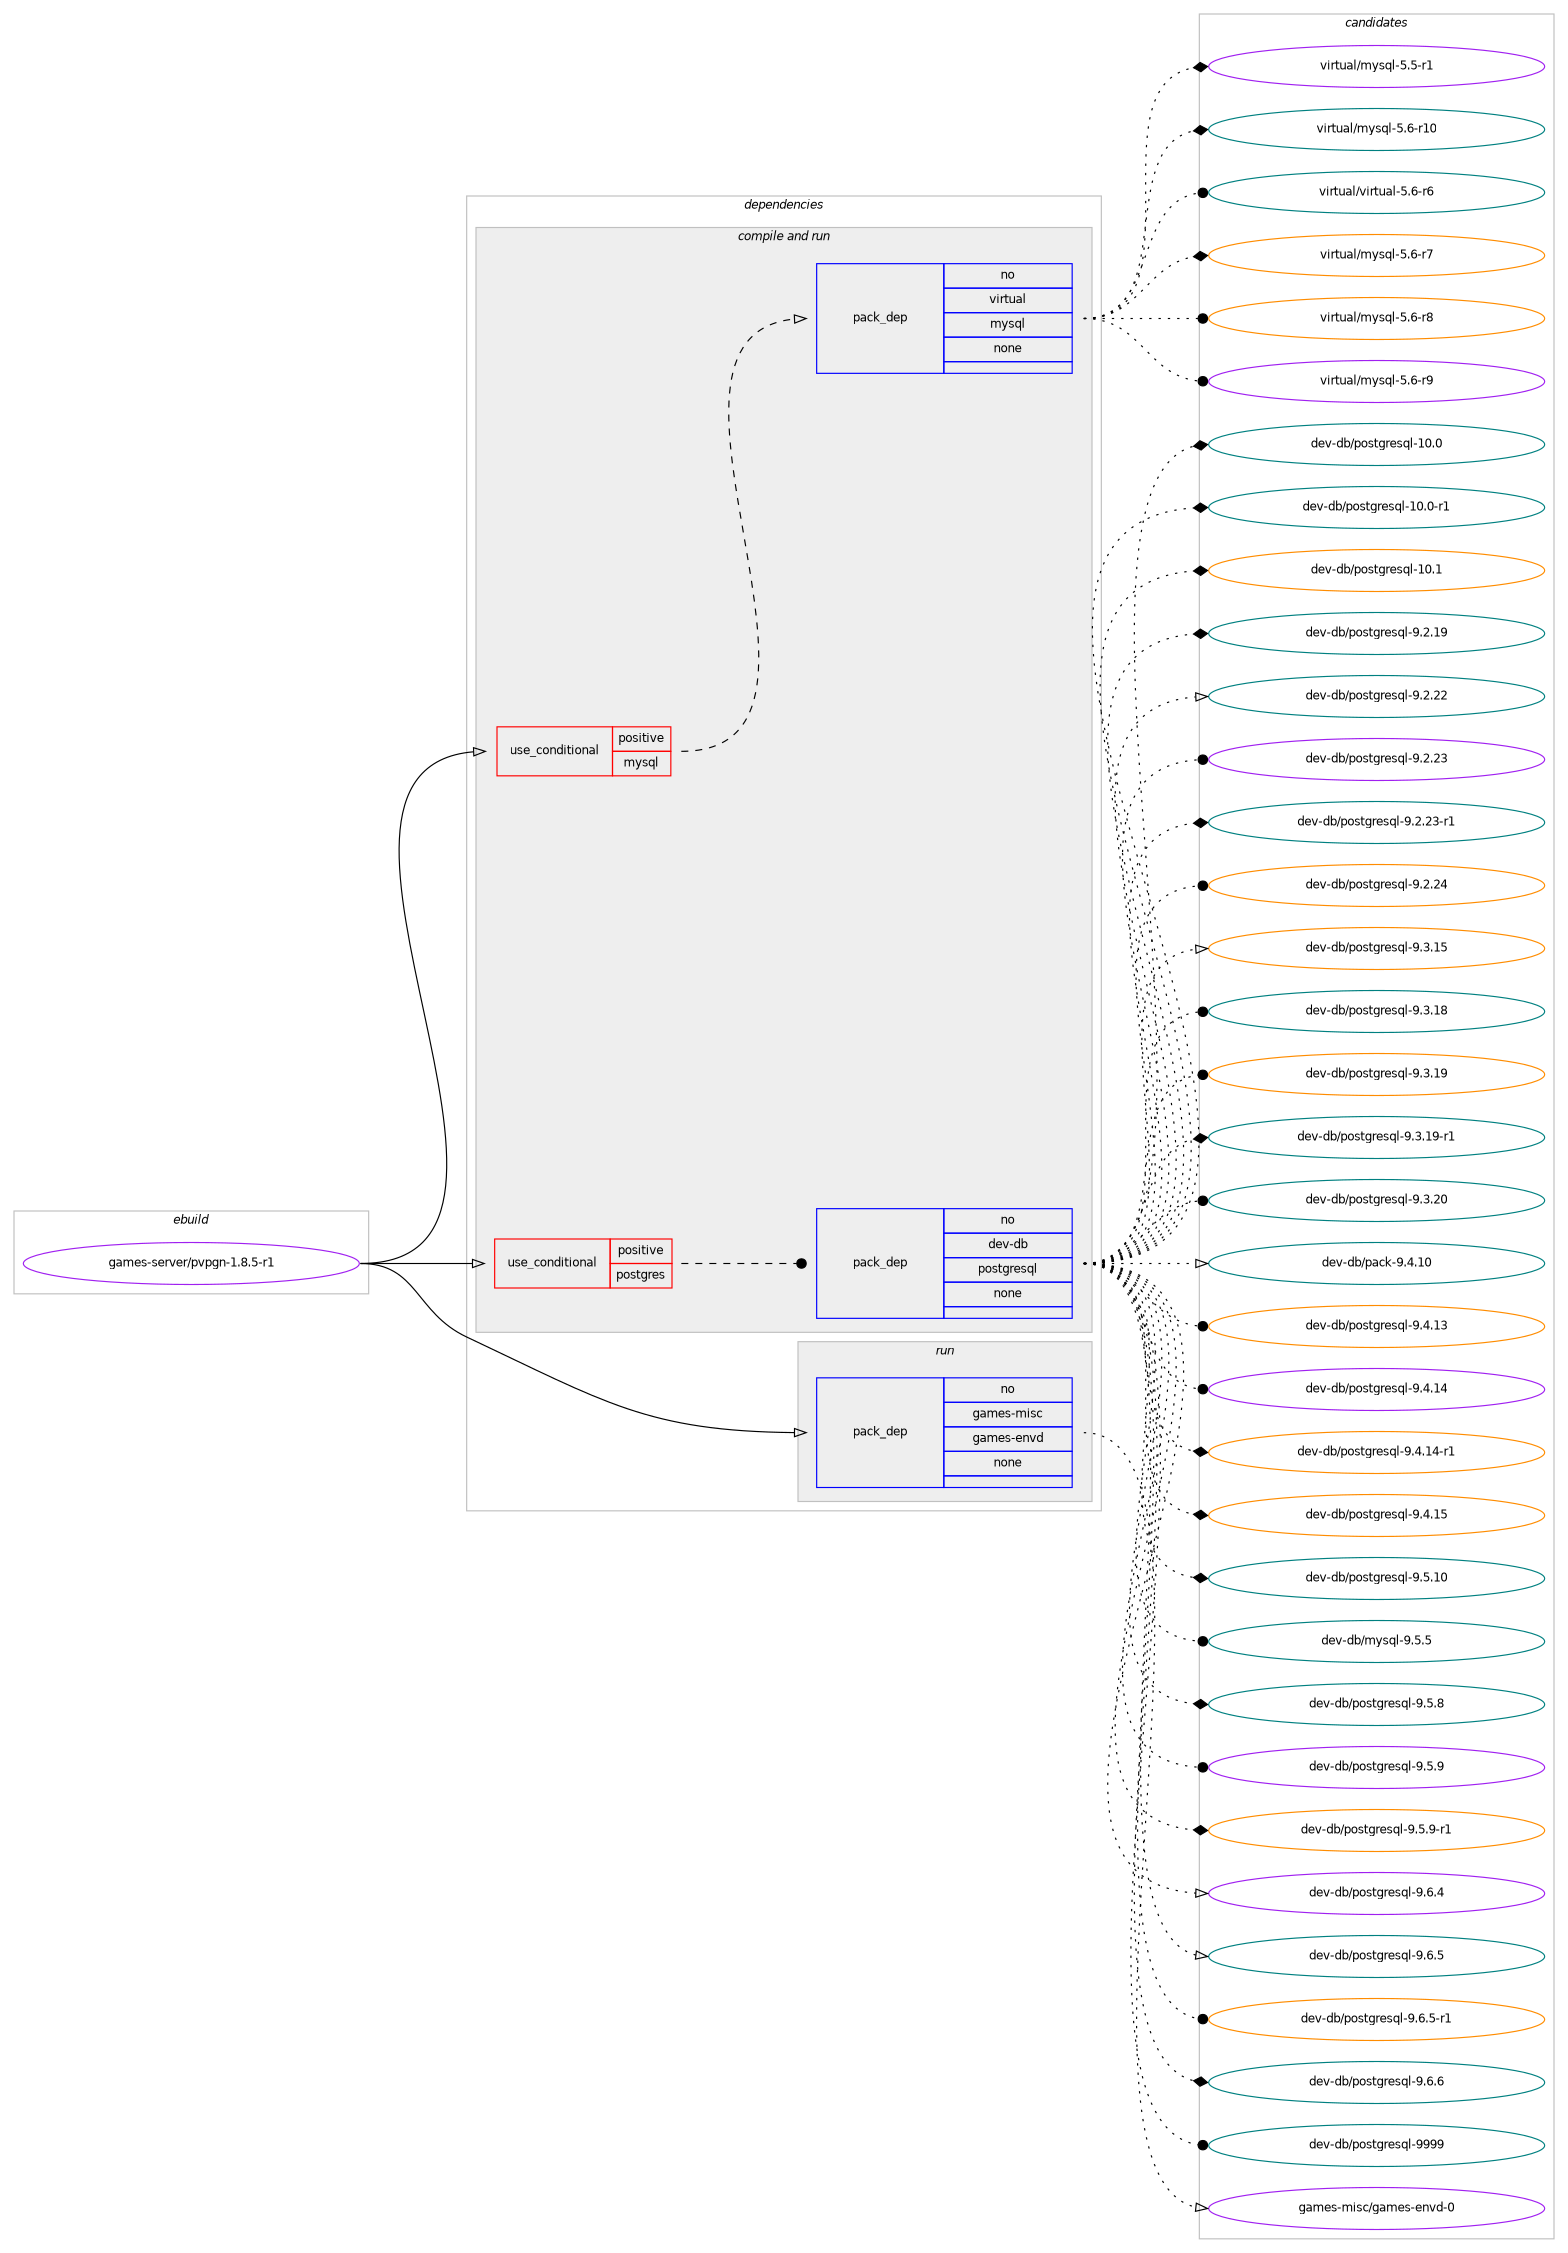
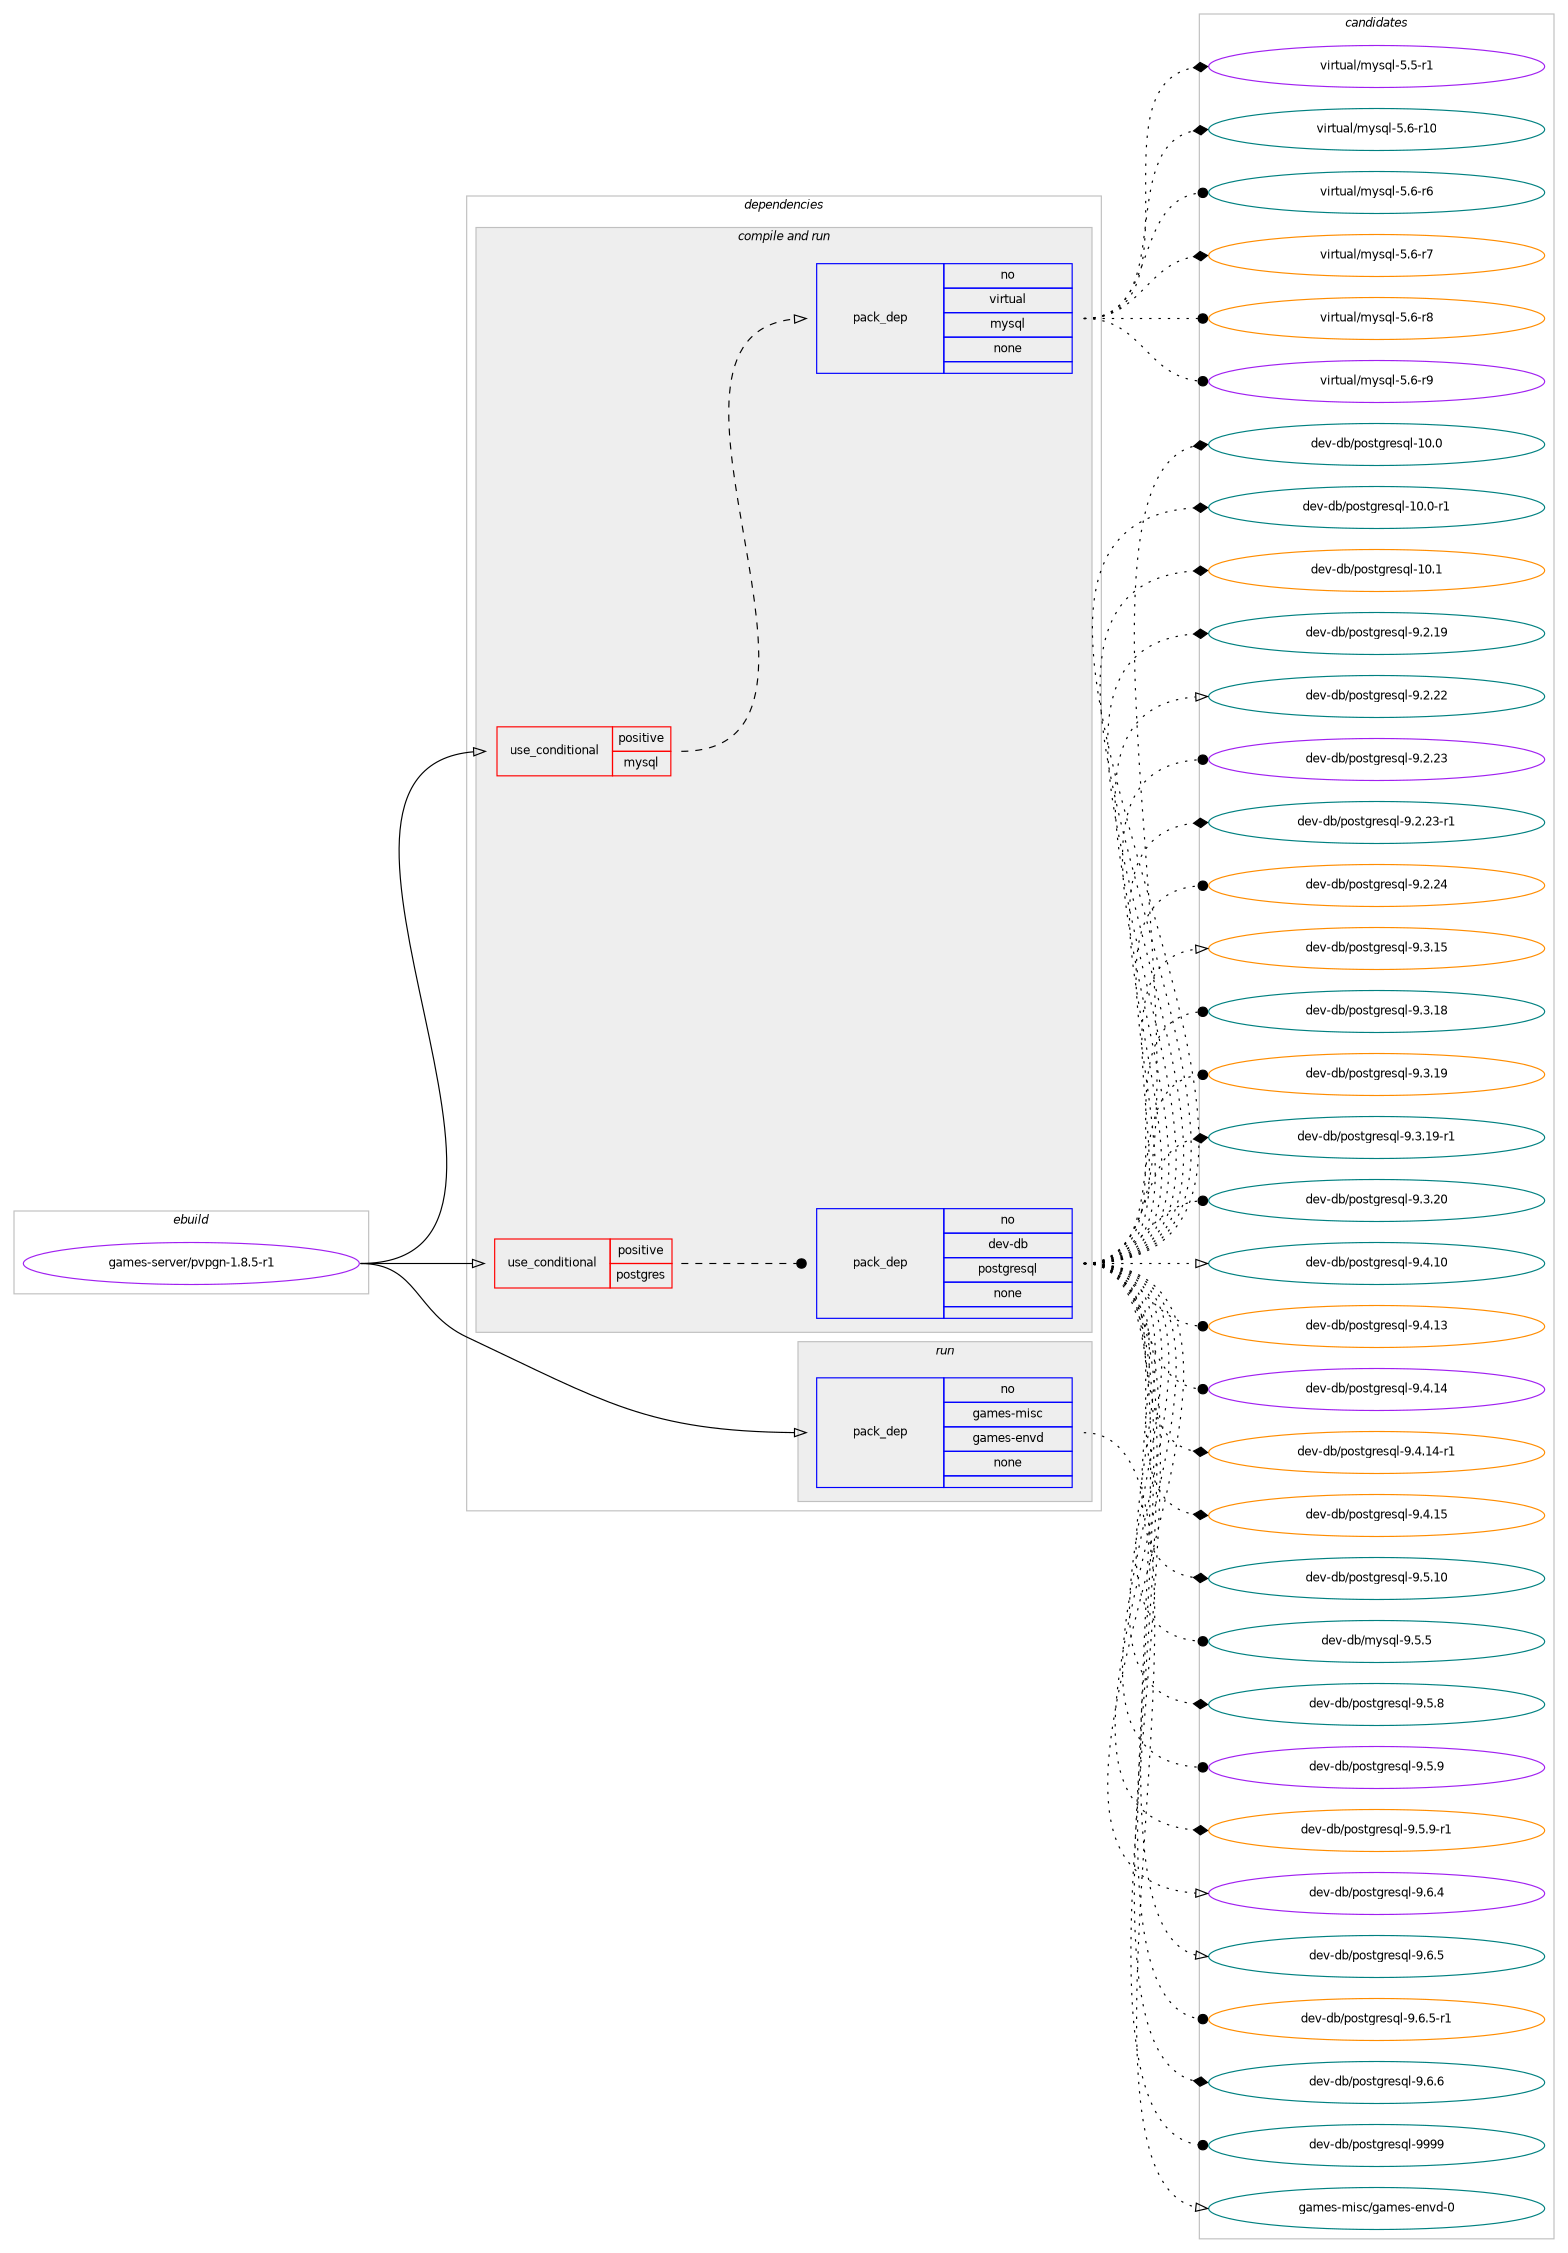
node "virtual/virtual-5.6-r6": label "virtual/virtual-5.6-r6" -> "virtual/mysql-5.6-r6"
node "dev-db/pack-9.4.10": label "dev-db/pack-9.4.10" -> "dev-db/postgresql-9.4.10"
node "games-misc/games-envd-0": color purple -> teal
